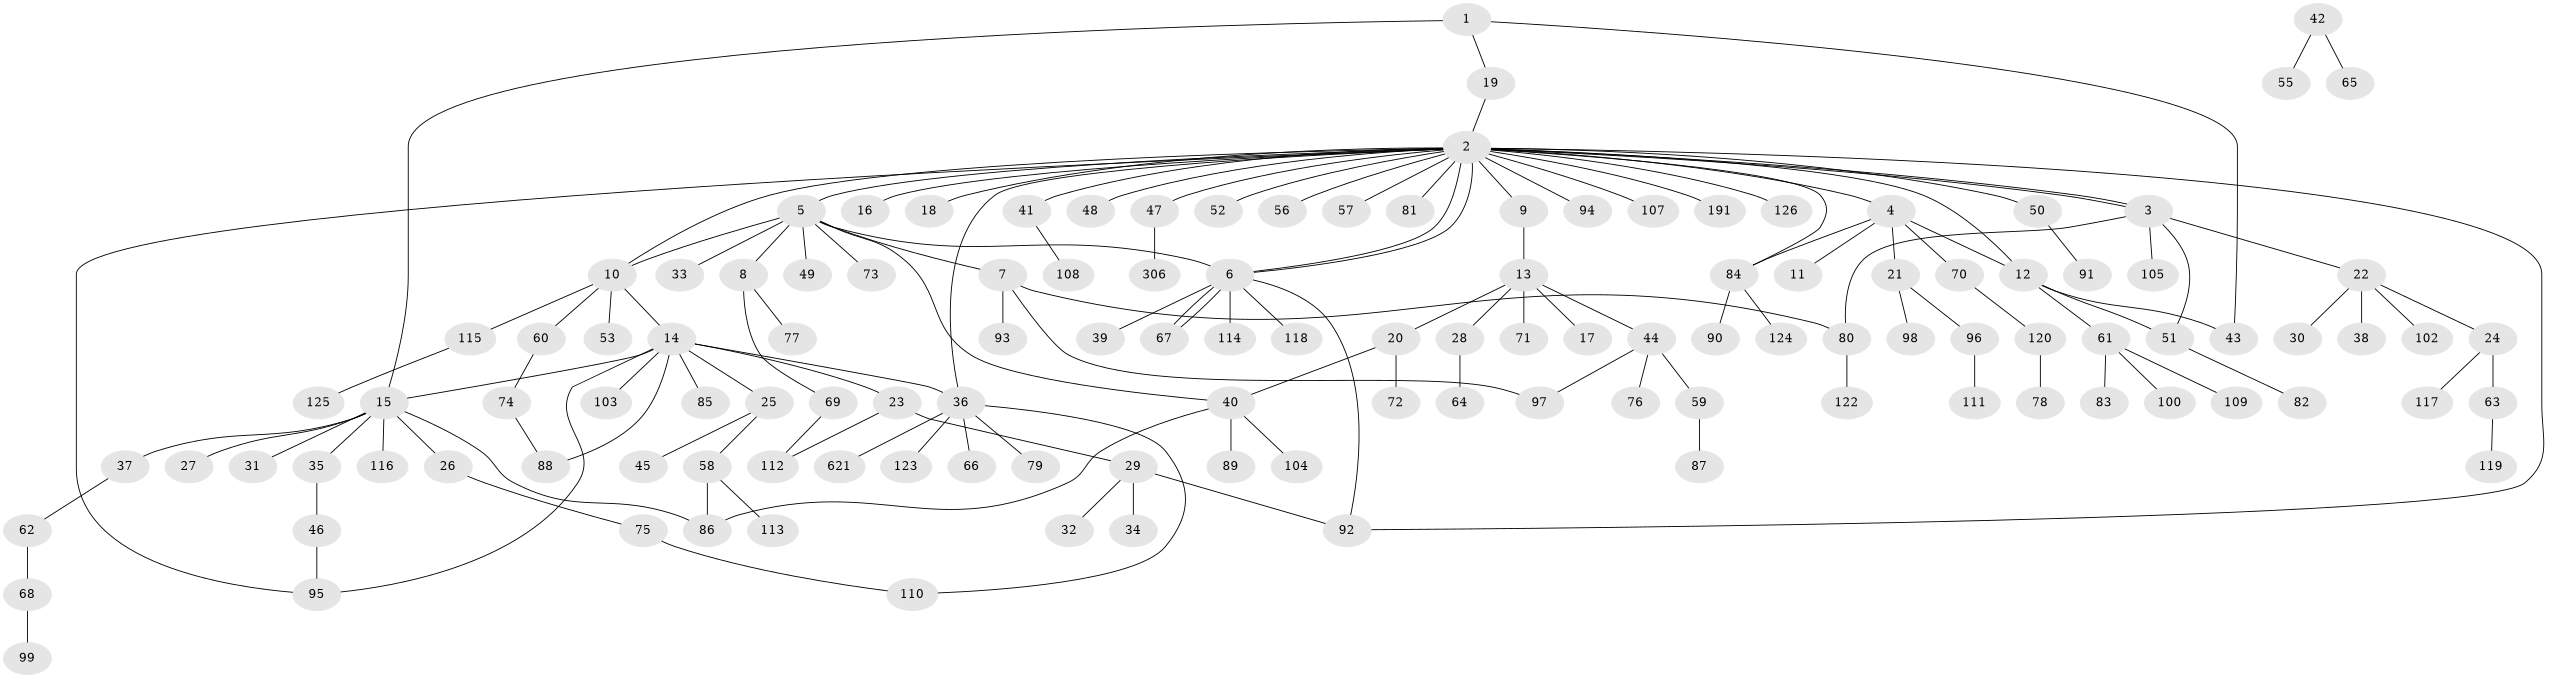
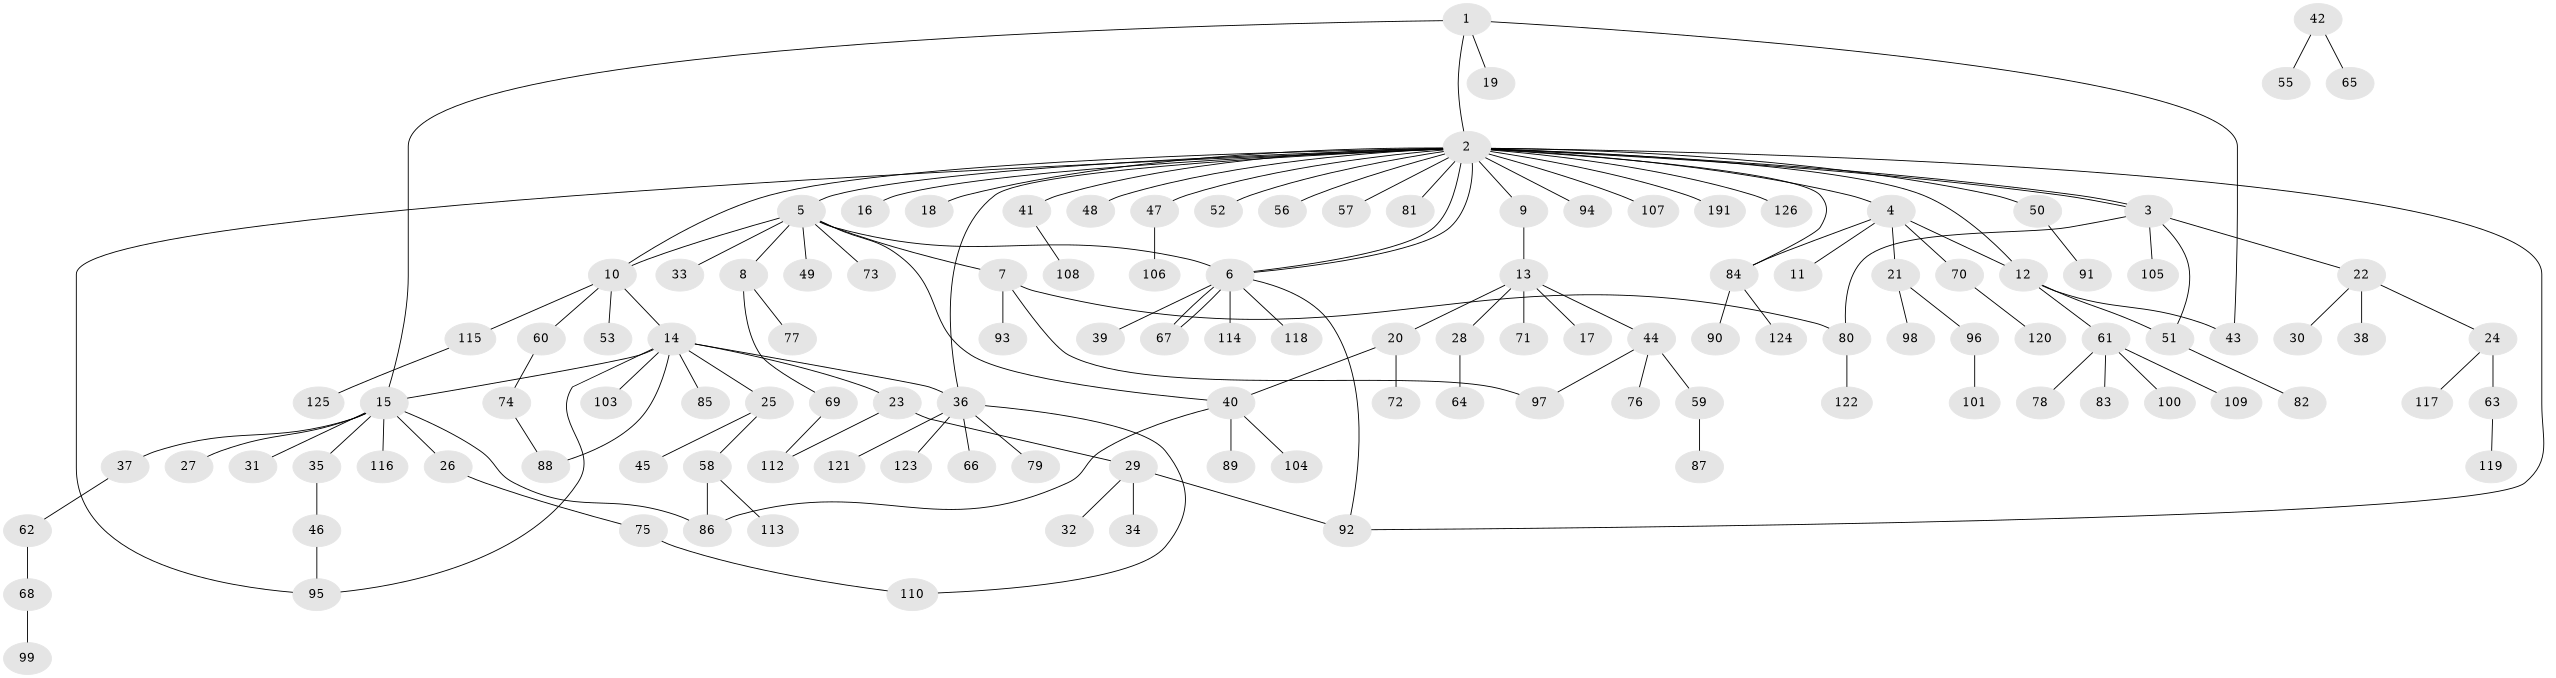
edge "19" -- "2": now "1" -- "2"
node "306": label "306" -> "106"
node "102": removed
edge "120" -- "78": now "61" -- "78"
node "111": label "111" -> "101"
node "621": label "621" -> "121"
